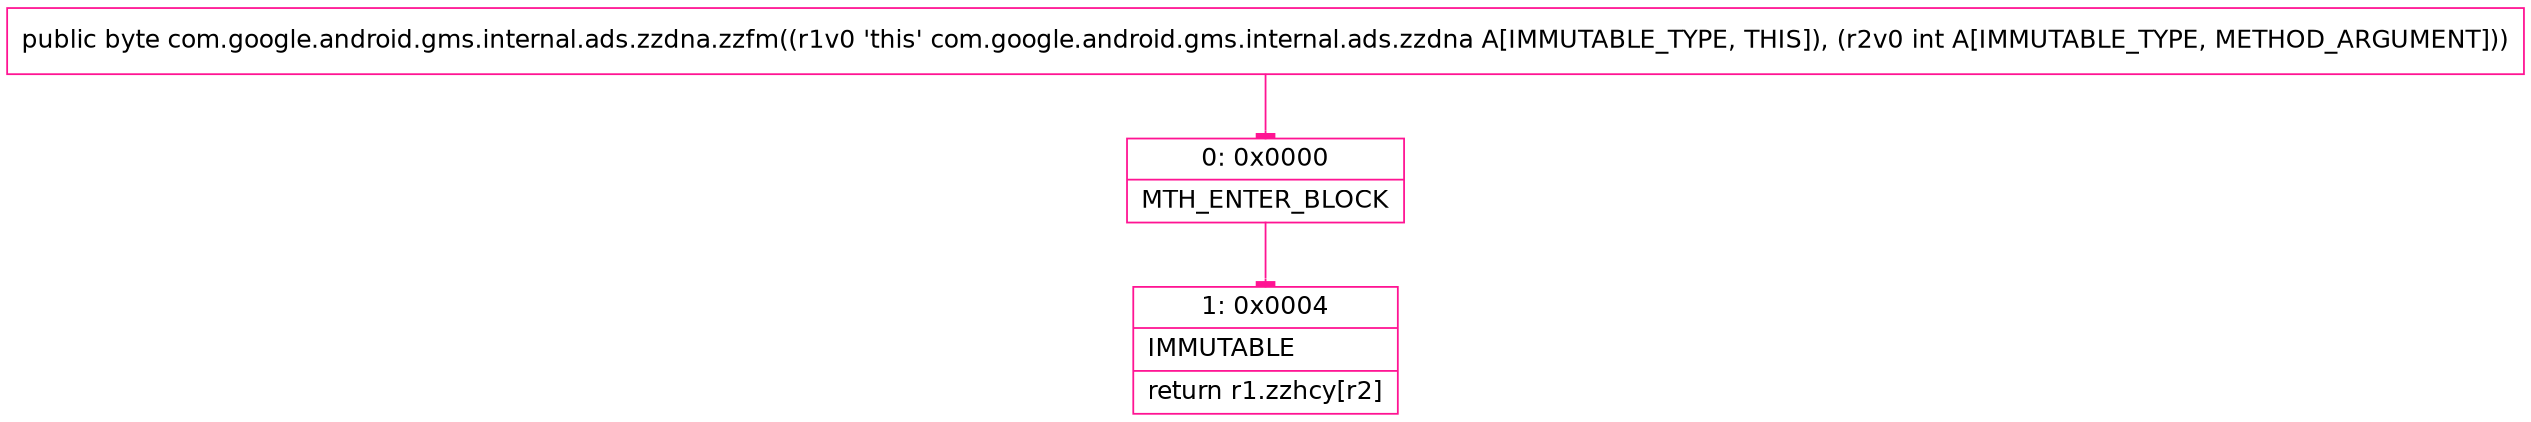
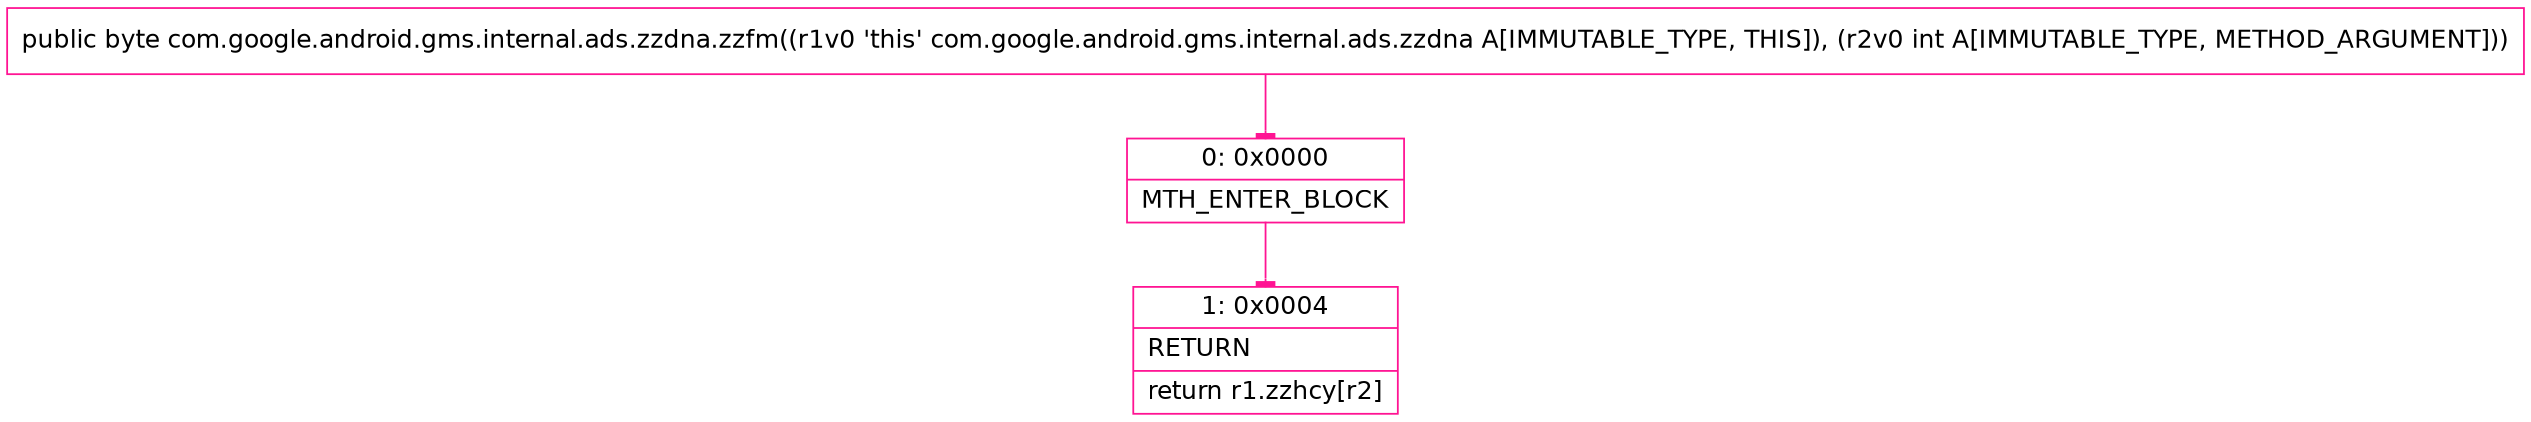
node "1: 0x0004": text "IMMUTABLE" -> "RETURN"
